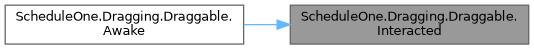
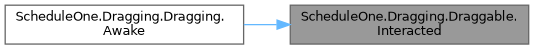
node "ScheduleOne.Dragging.Draggable. Awake": label "ScheduleOne.Dragging.Draggable. Awake" -> "ScheduleOne.Dragging.Dragging. Awake"
